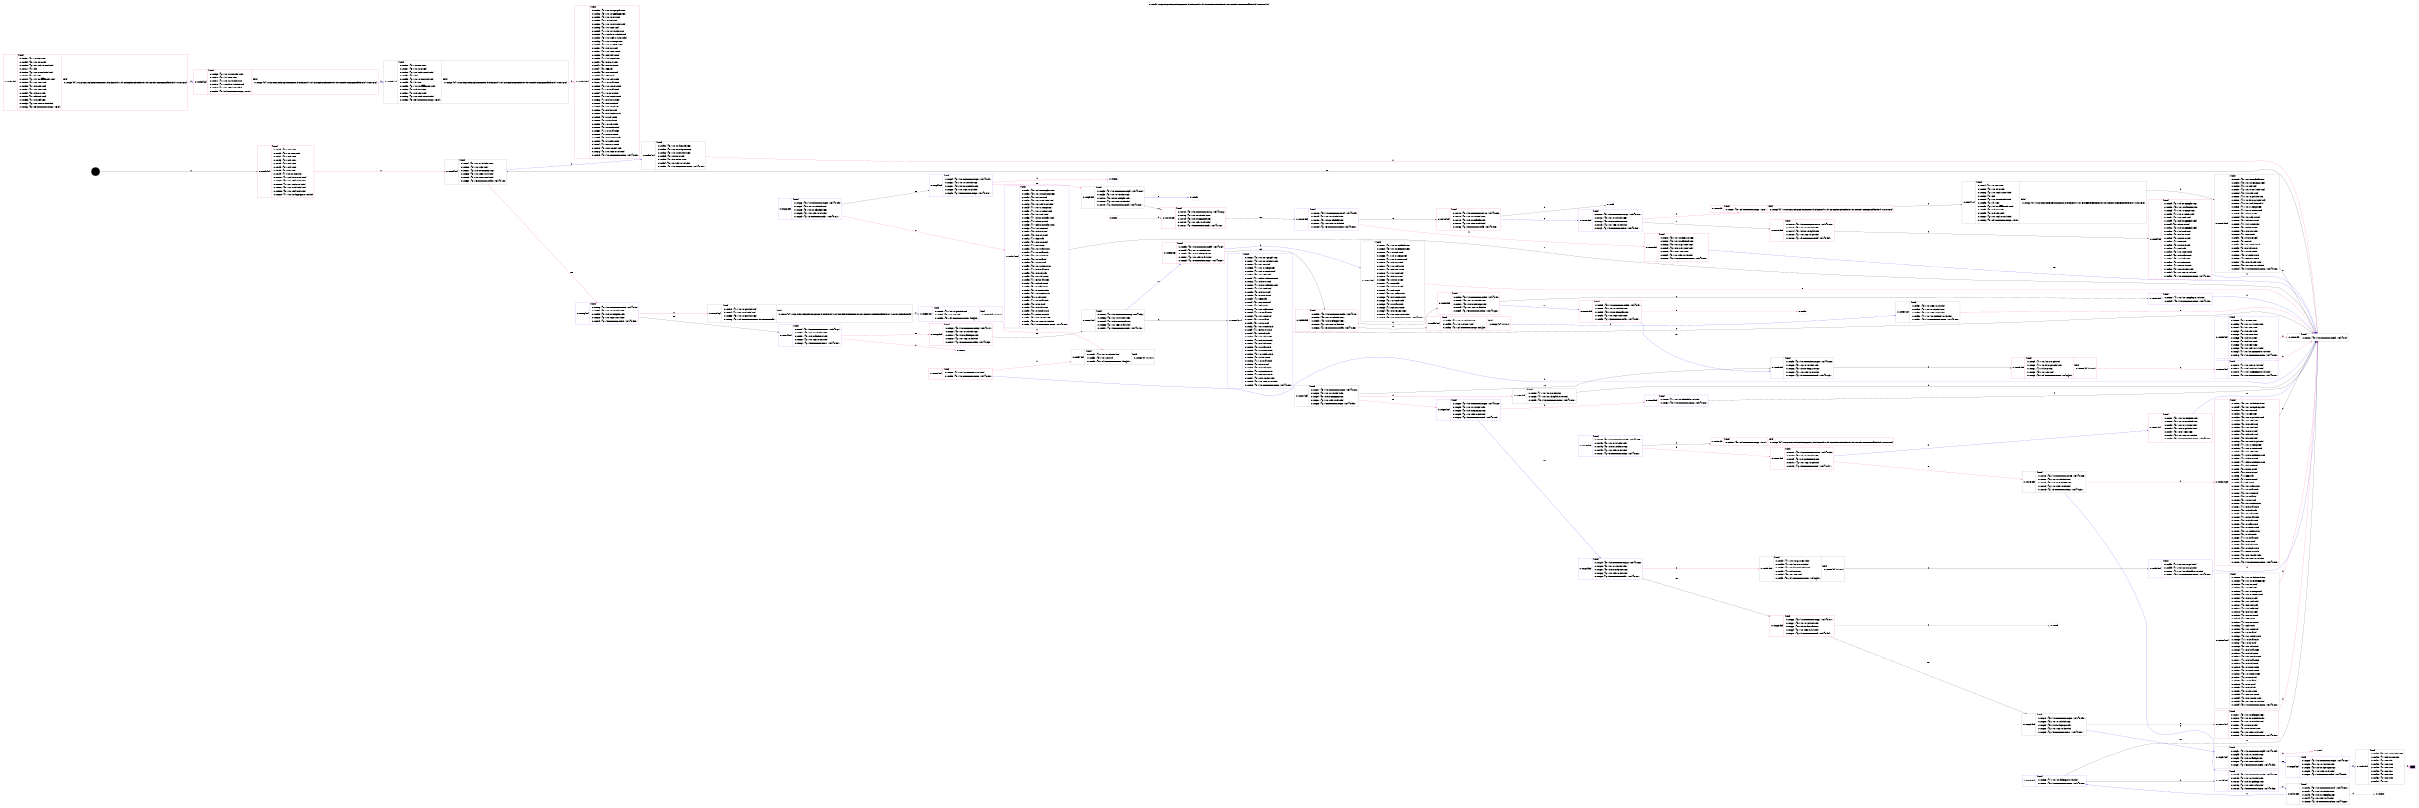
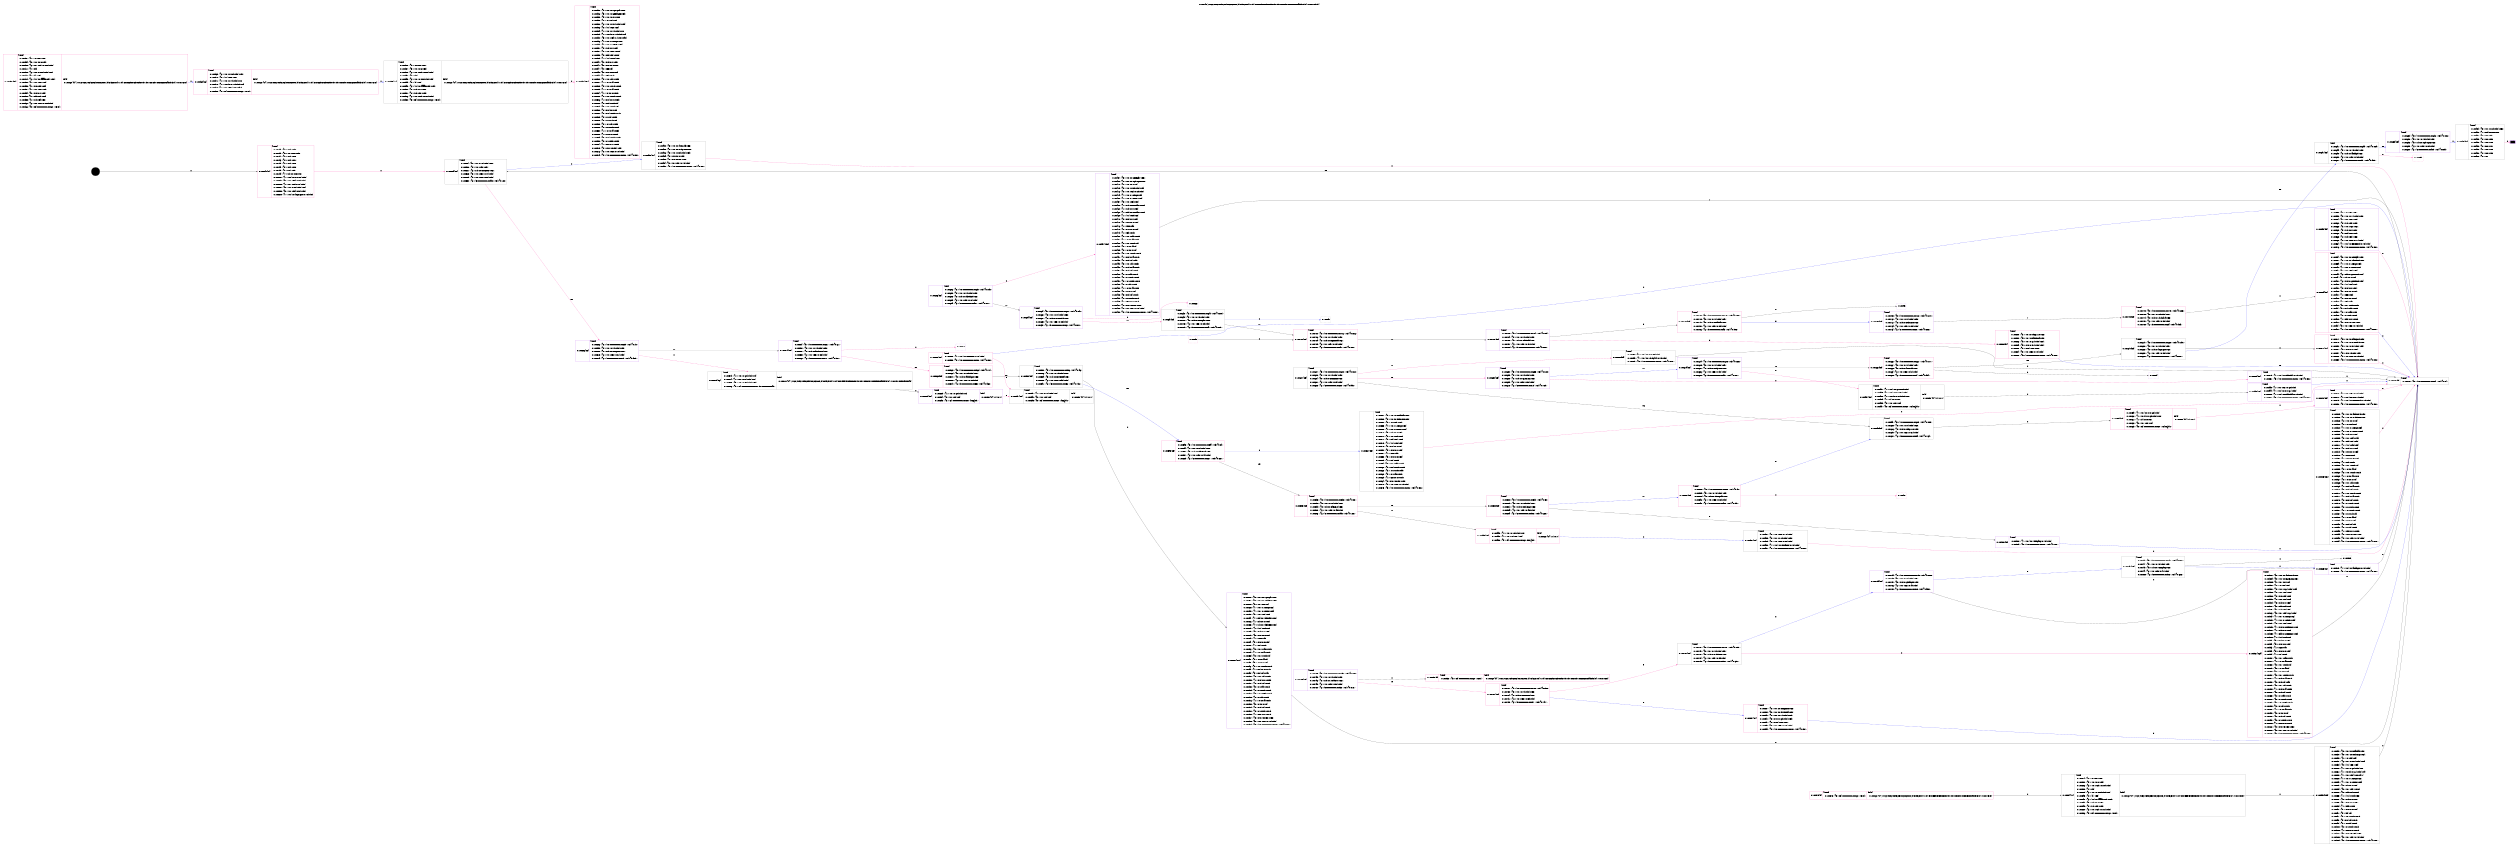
edge "0x40175c [25]" -> "0x401a7a [5]": removed, label "1"
edge "0x401e4e [12]" -> "0x4017d9 [25]": reversed
